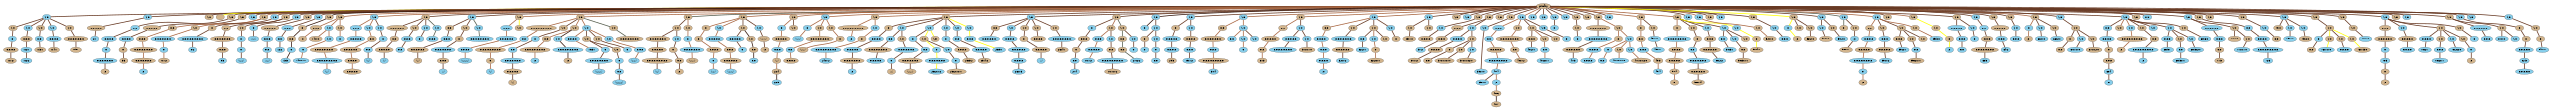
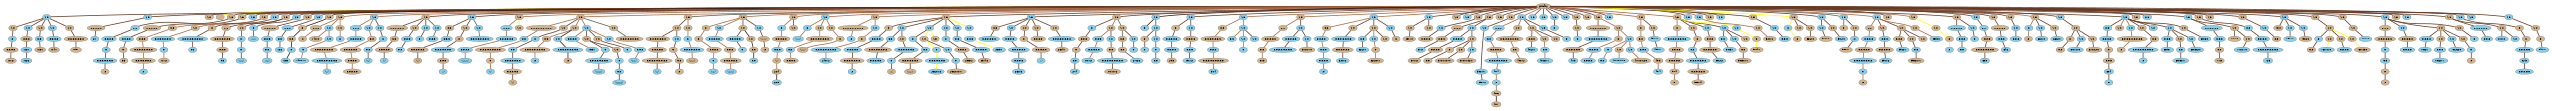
edge "40:4" -- "39s1:1": now "39s1:0" -- "39s1:1"
